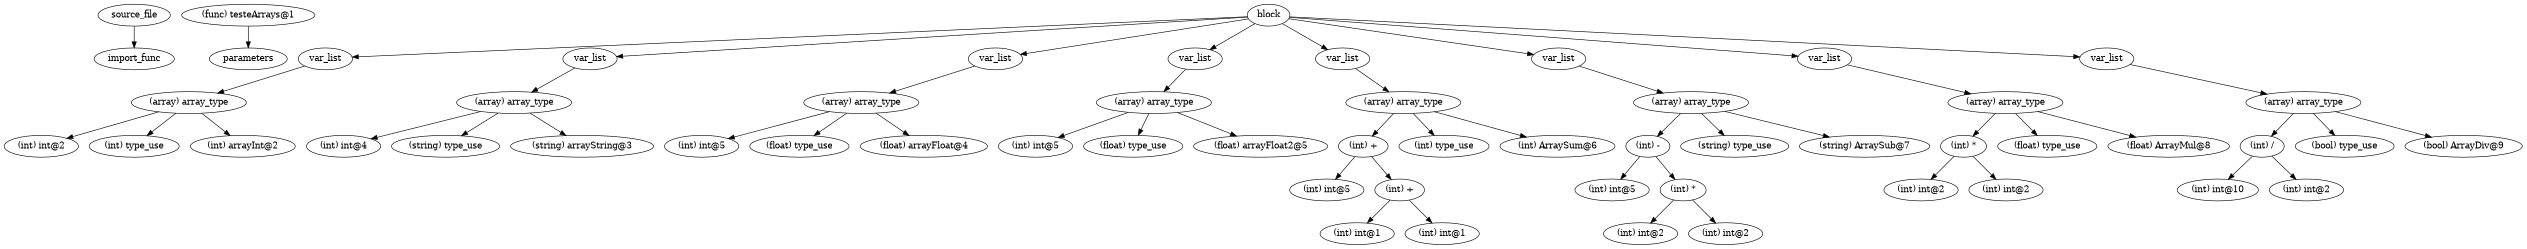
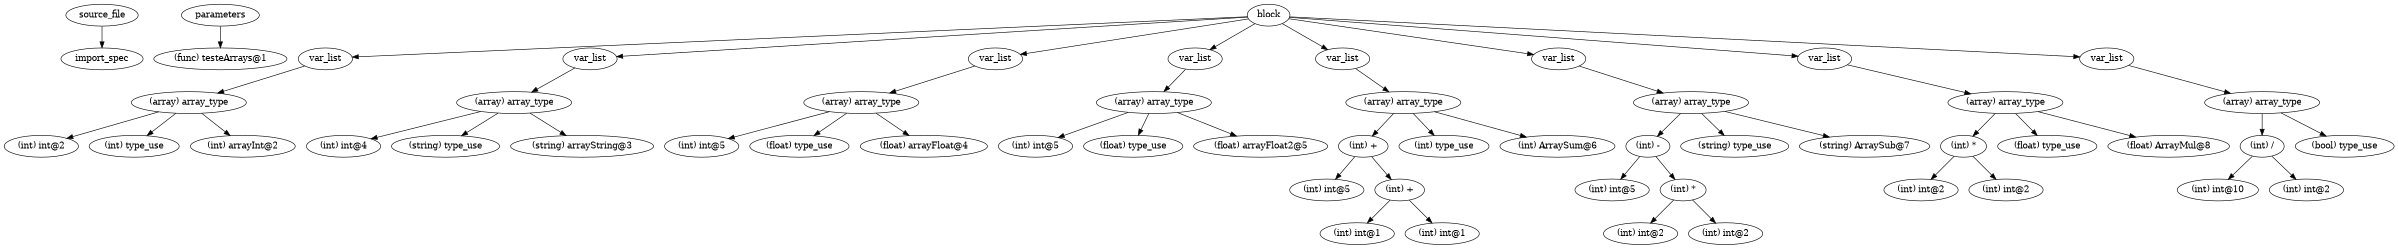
edge "(func) testeArrays@1" -> "parameters": reversed
node "import_func": label "import_func" -> "import_spec"
node "(bool) ArrayDiv@9": removed
